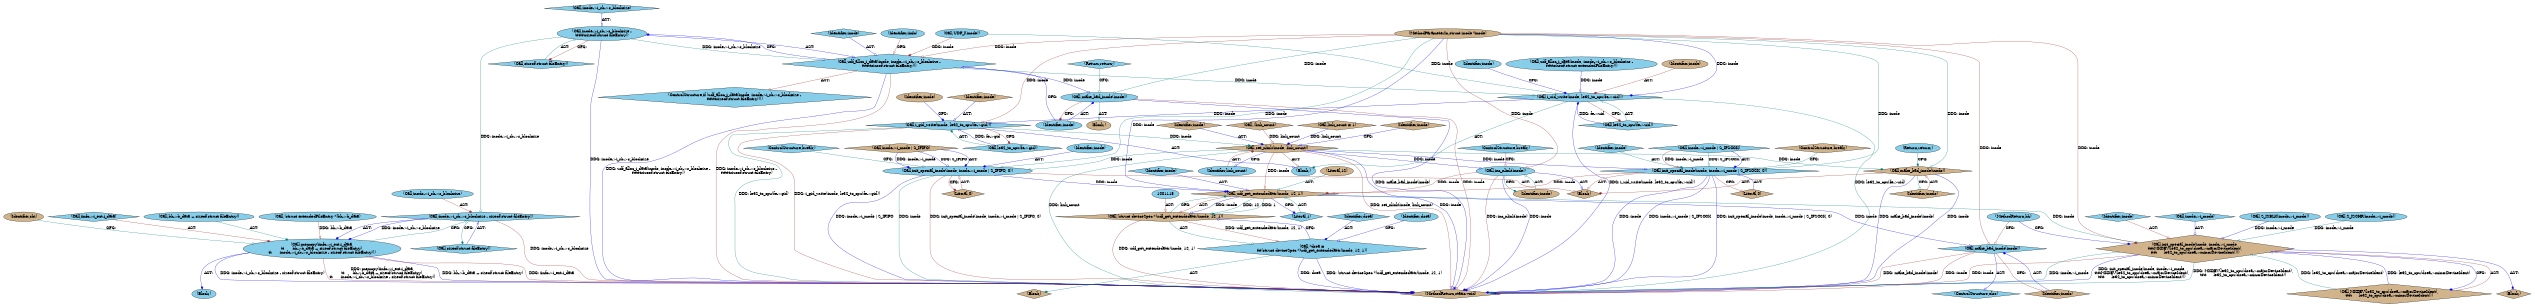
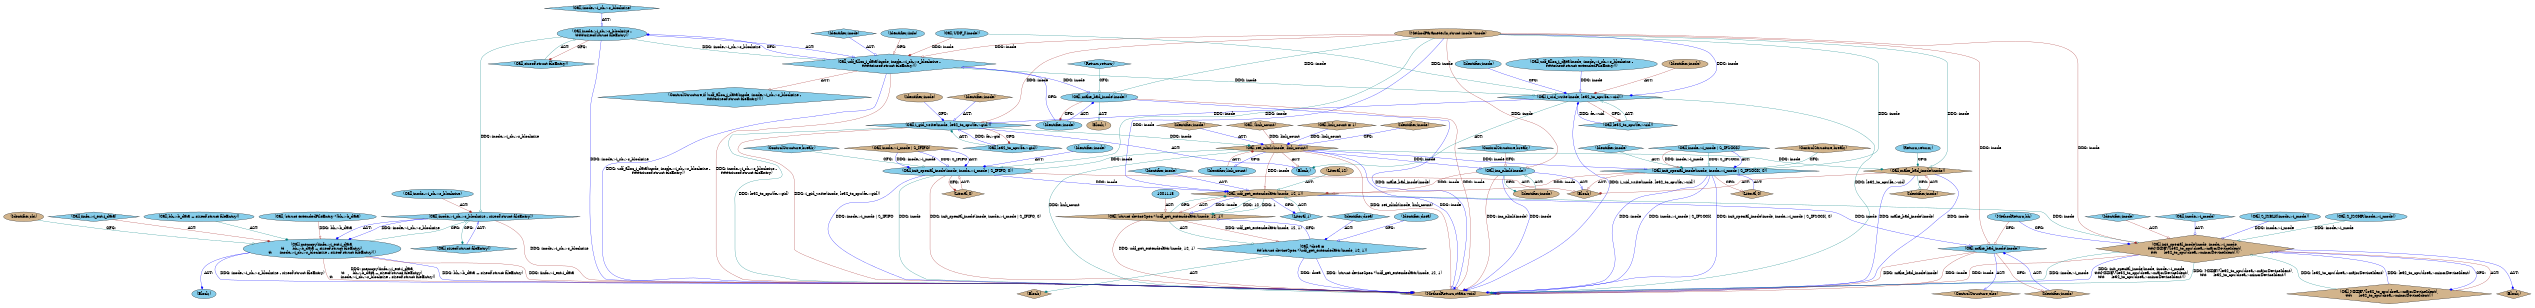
node "(ControlStructure,else)": fillcolor skyblue -> tan
